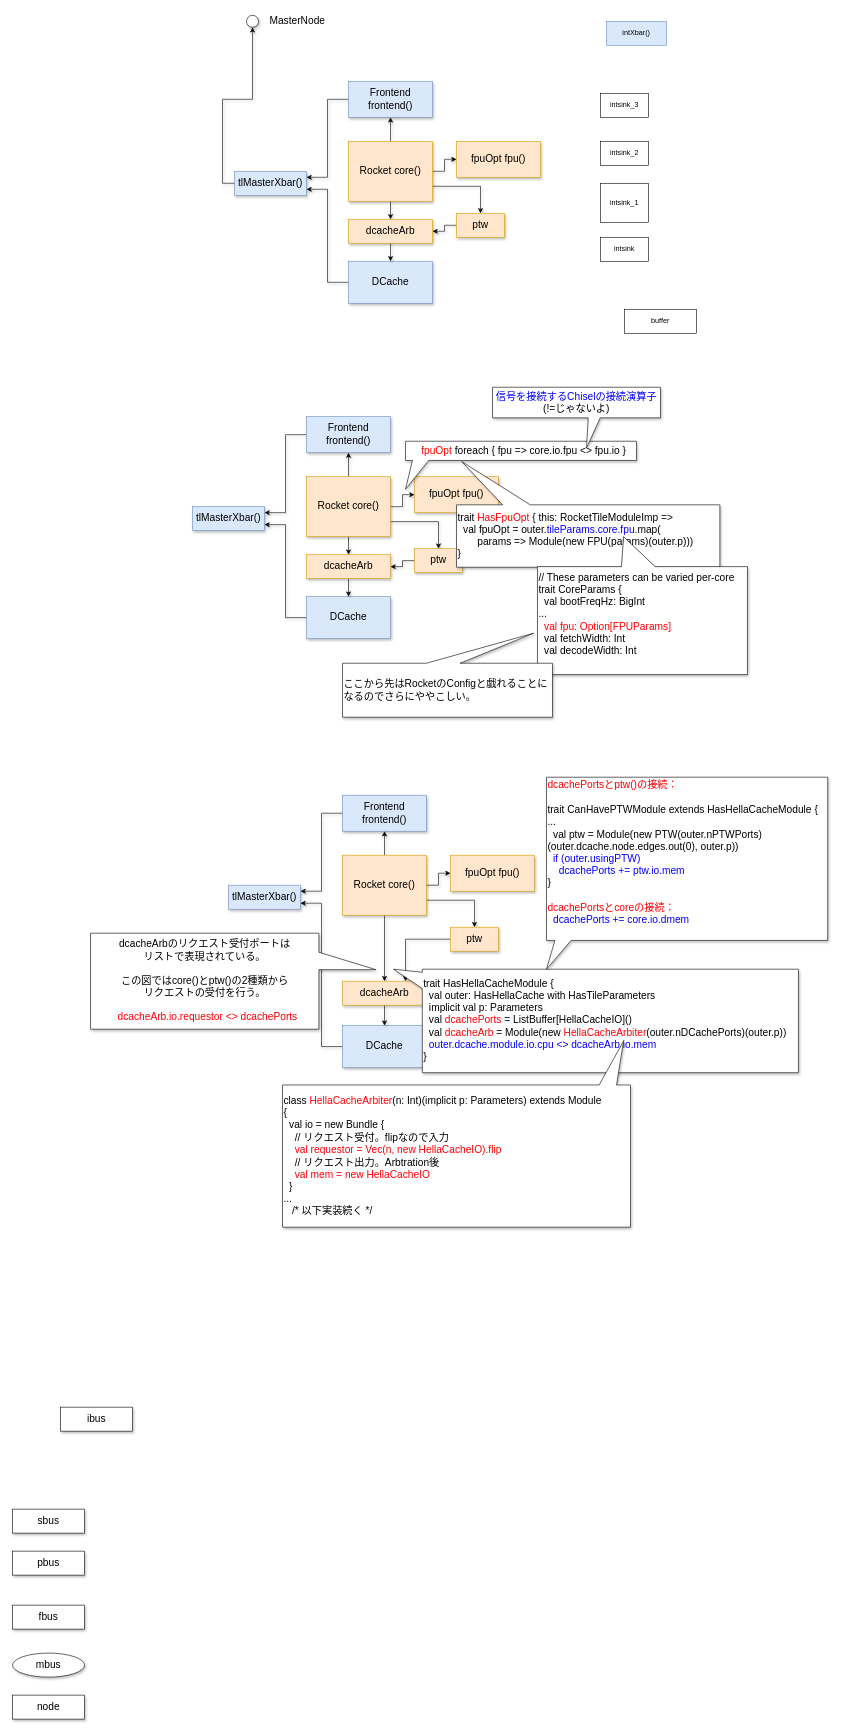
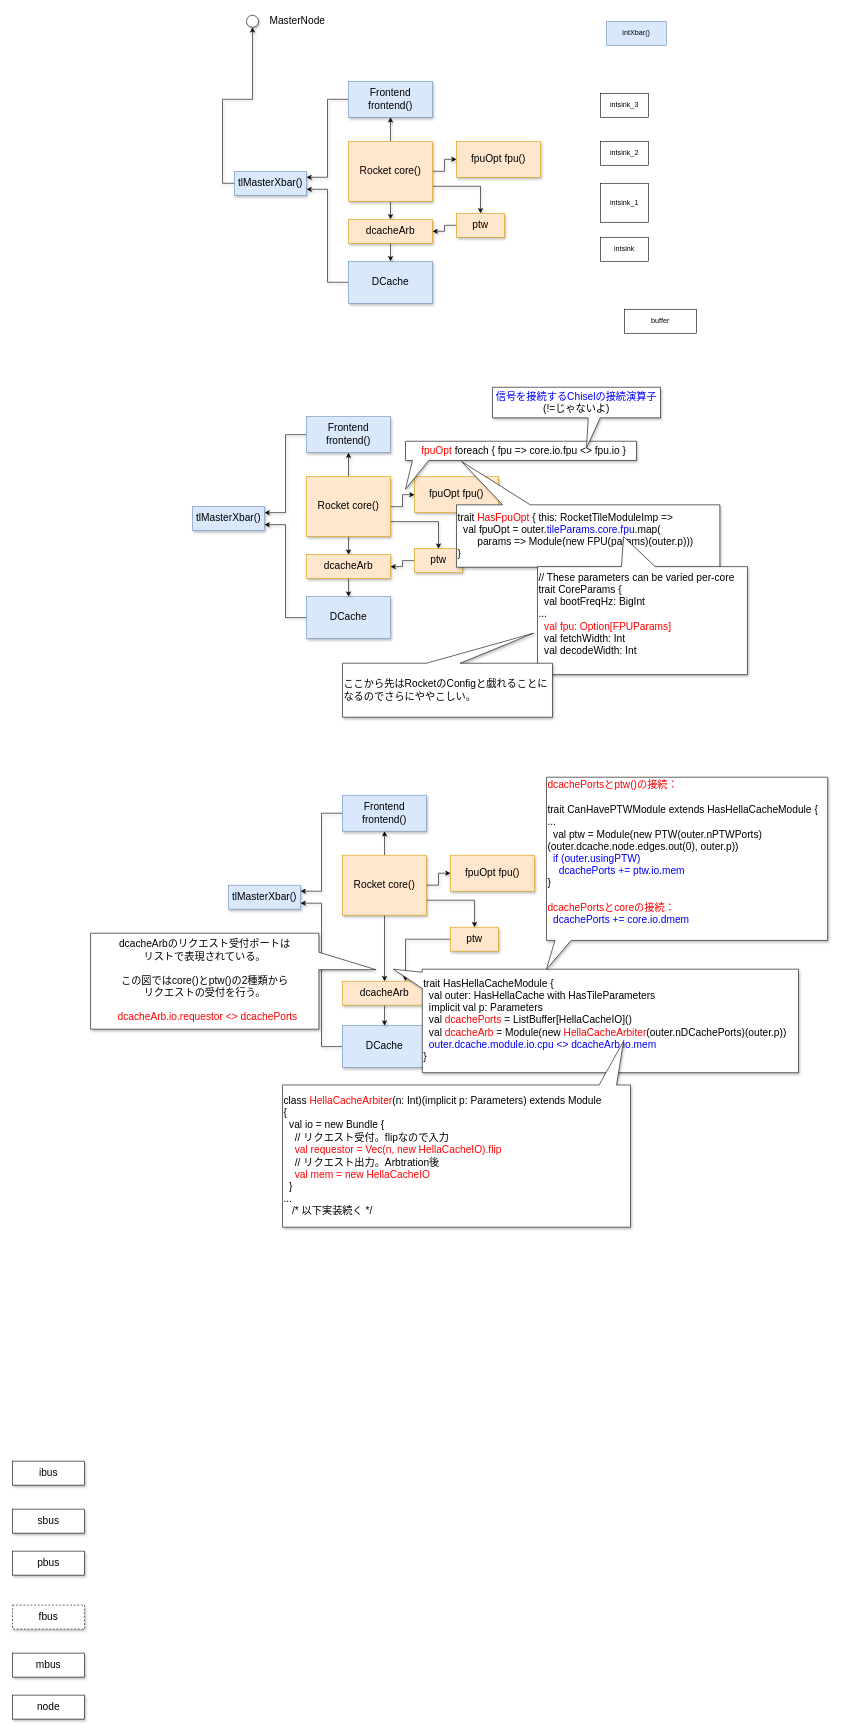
node "ibus": moved (96, 1419) -> (48, 1473)
node "fbus": style solid -> dashed
node "mbus": shape ellipse -> rectangle
